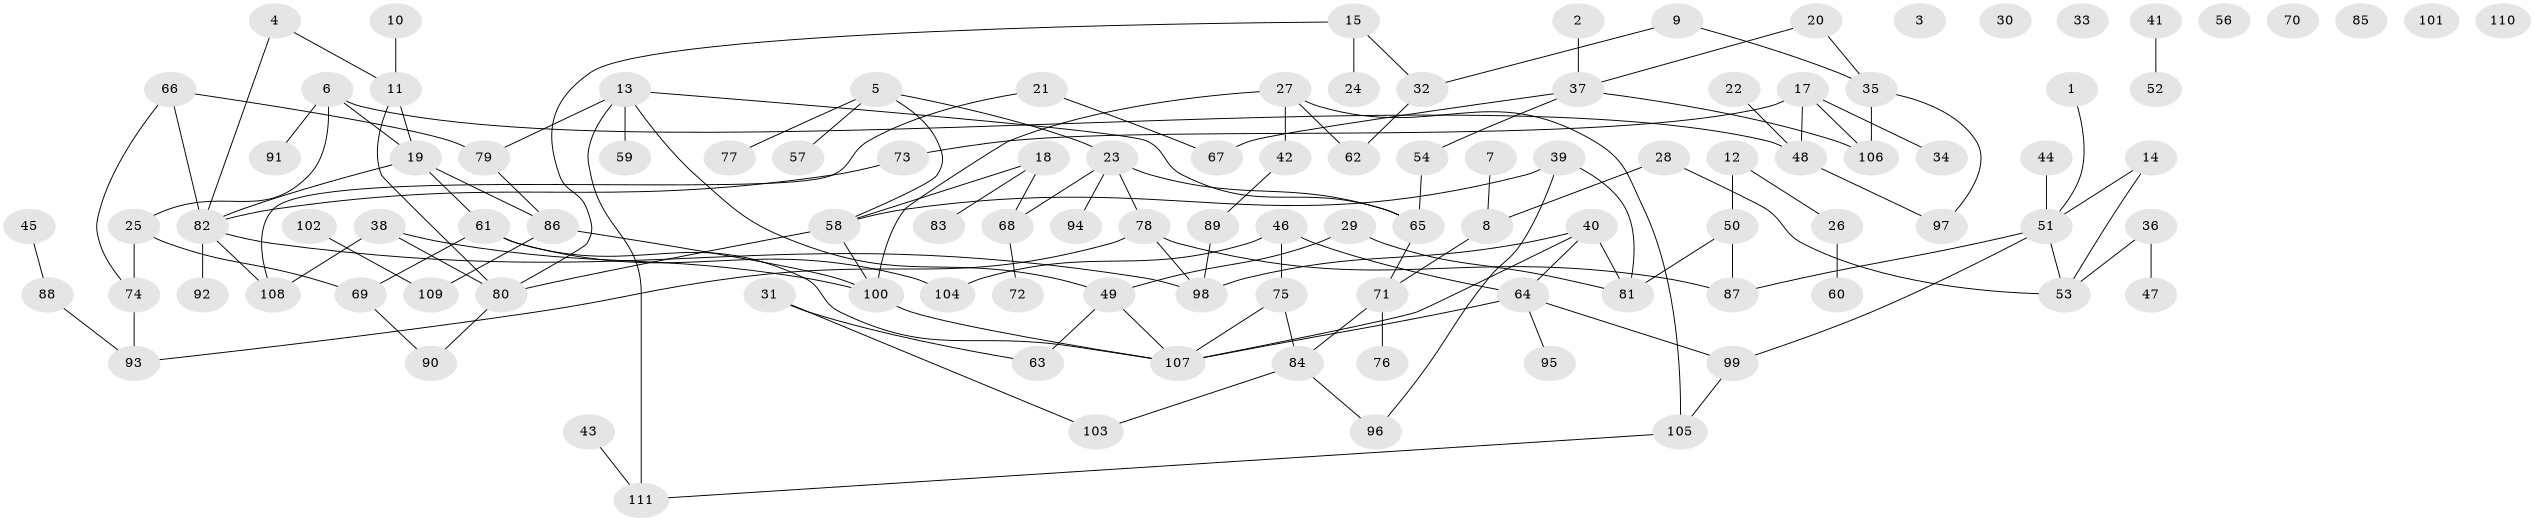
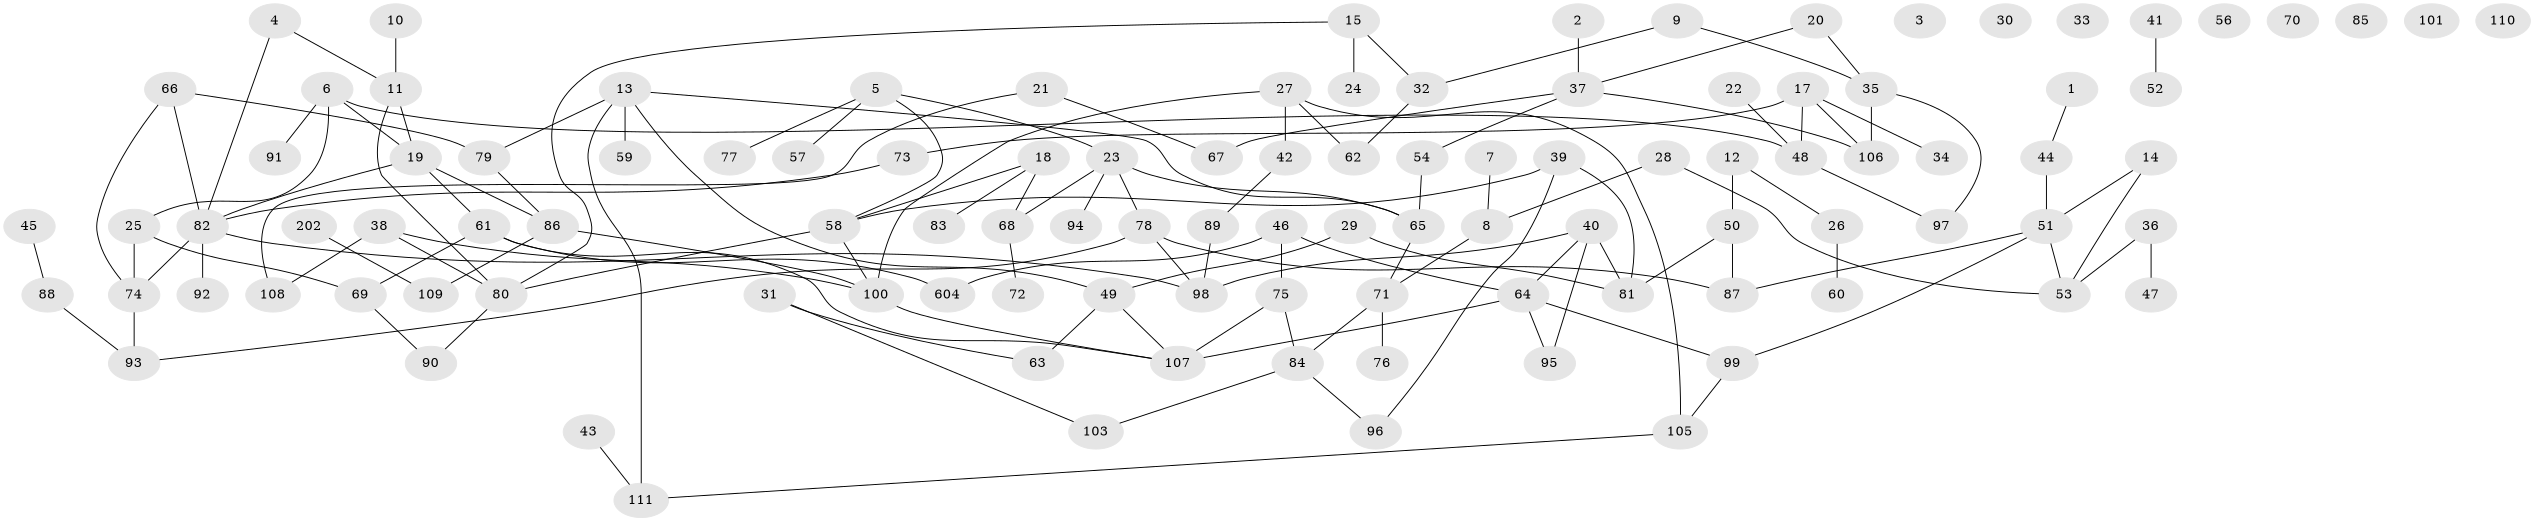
edge "1" -- "51": now "1" -- "44"
node "102": label "102" -> "202"
edge "82" -- "108": now "82" -- "74"
node "104": label "104" -> "604"
edge "40" -- "107": now "40" -- "95"
